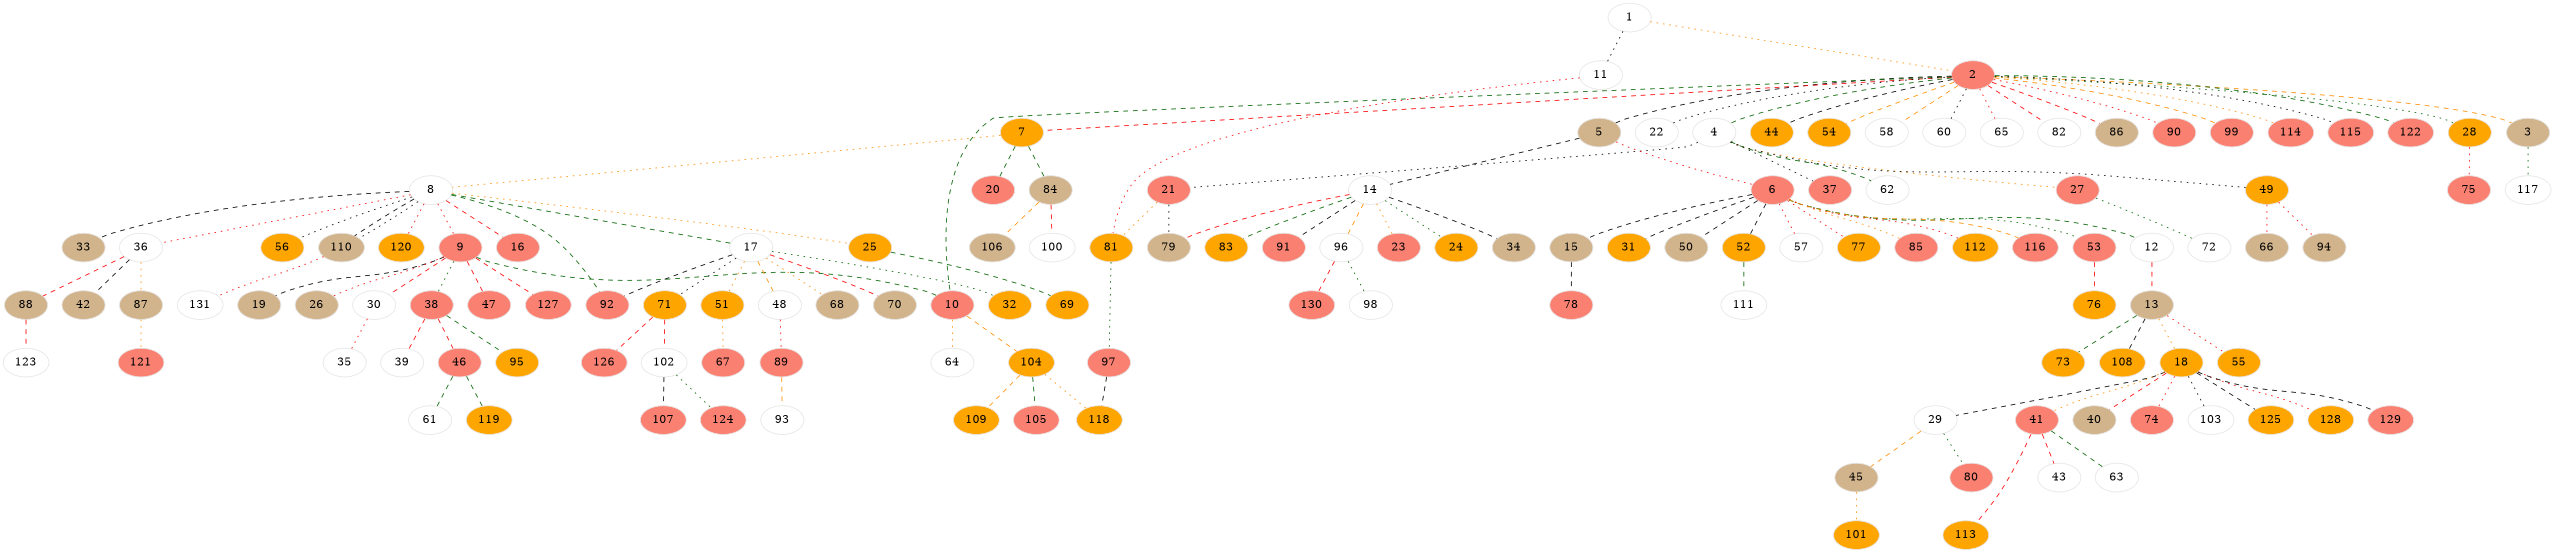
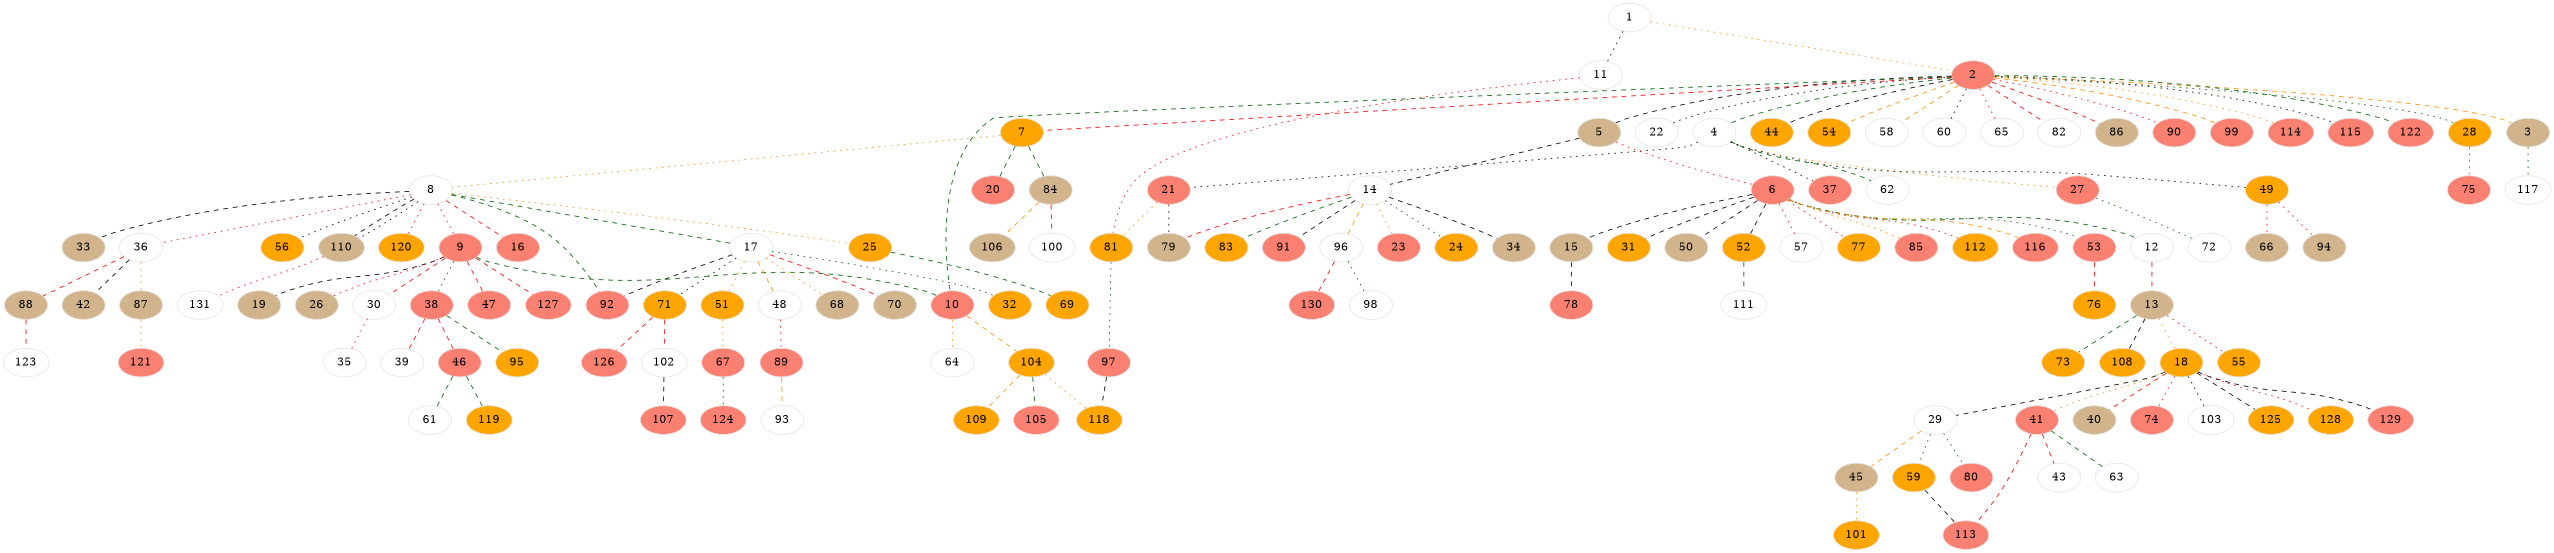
edge "102" -- "124": now "67" -- "124"
node "59": added
node "113": fillcolor orange -> salmon
